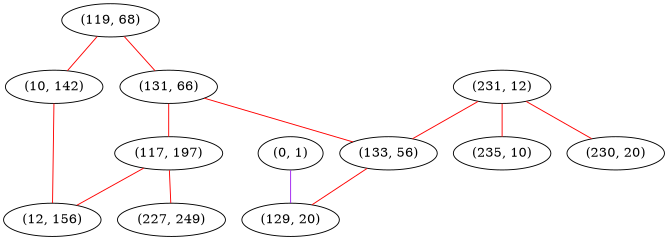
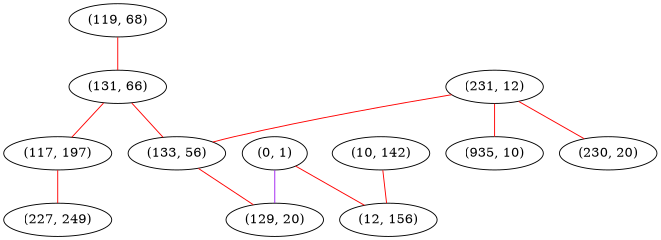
edge "(119, 68)" -- "(10, 142)": removed
node "(235, 10)": label "(235, 10)" -> "(935, 10)"
edge "(117, 197)" -- "(12, 156)": now "(0, 1)" -- "(12, 156)"
